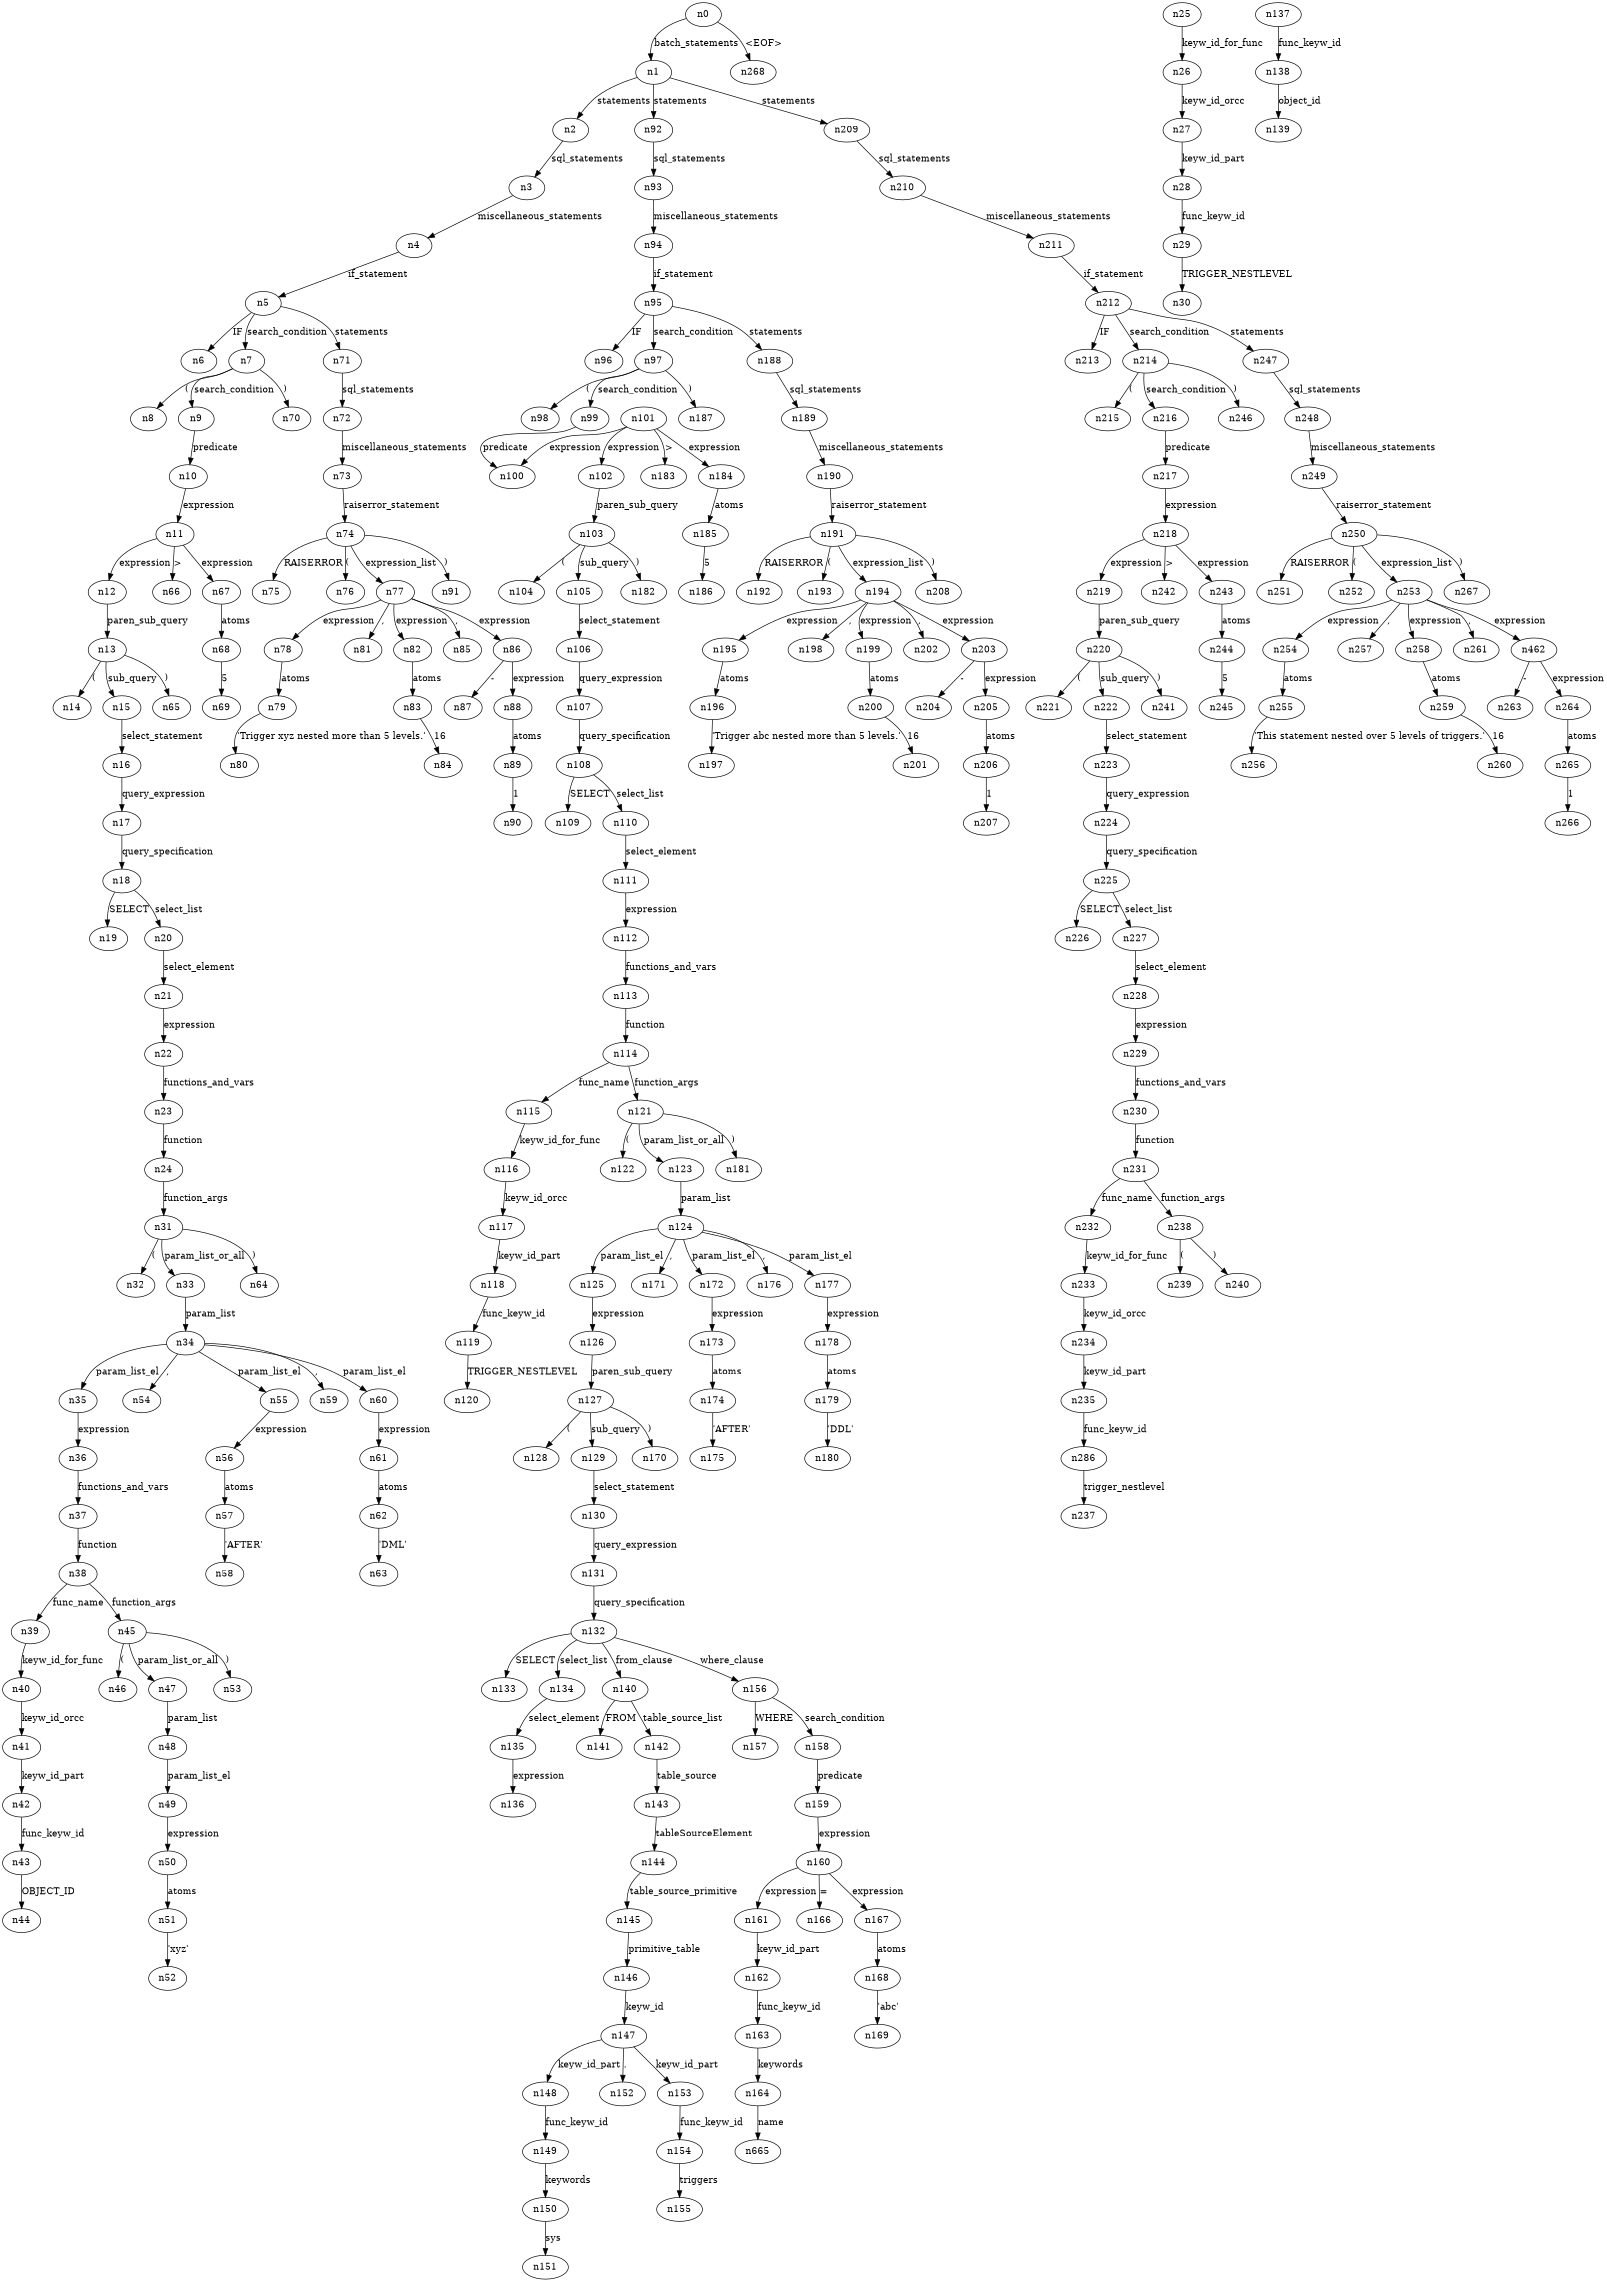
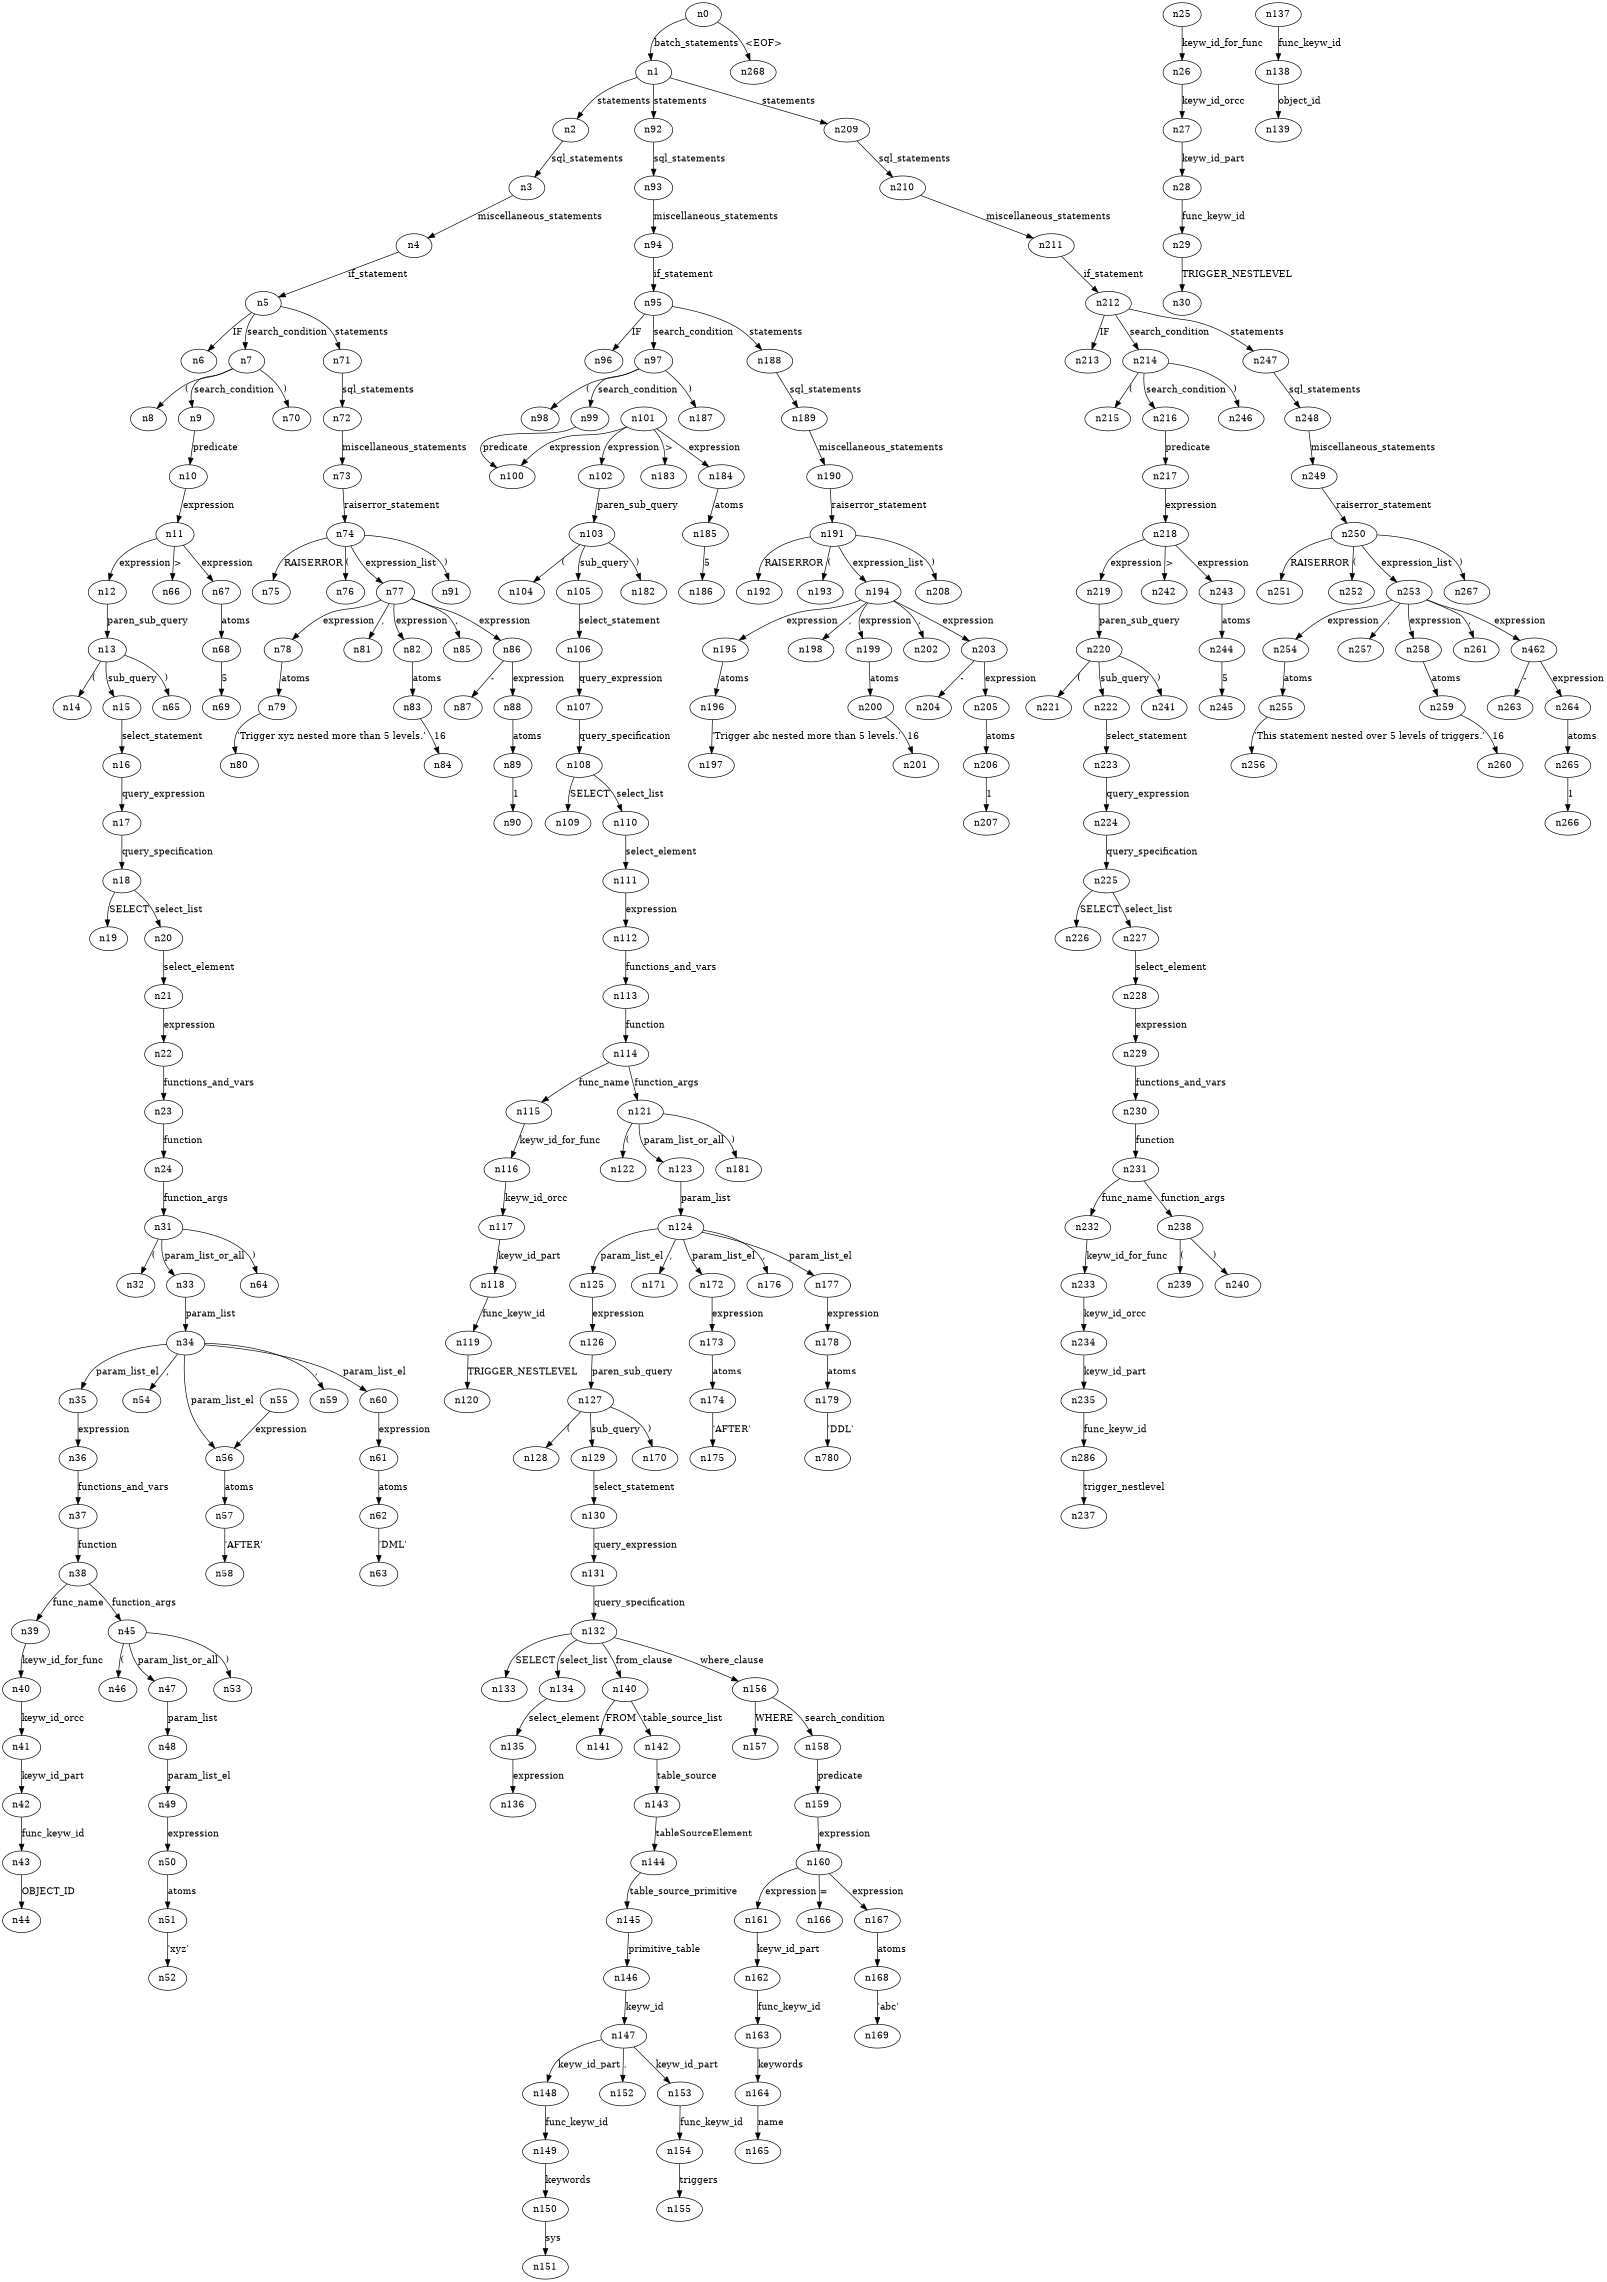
edge "n34" -> "n55": now "n34" -> "n56"
node "n180": label "n180" -> "n780"
node "n665": label "n665" -> "n165"
